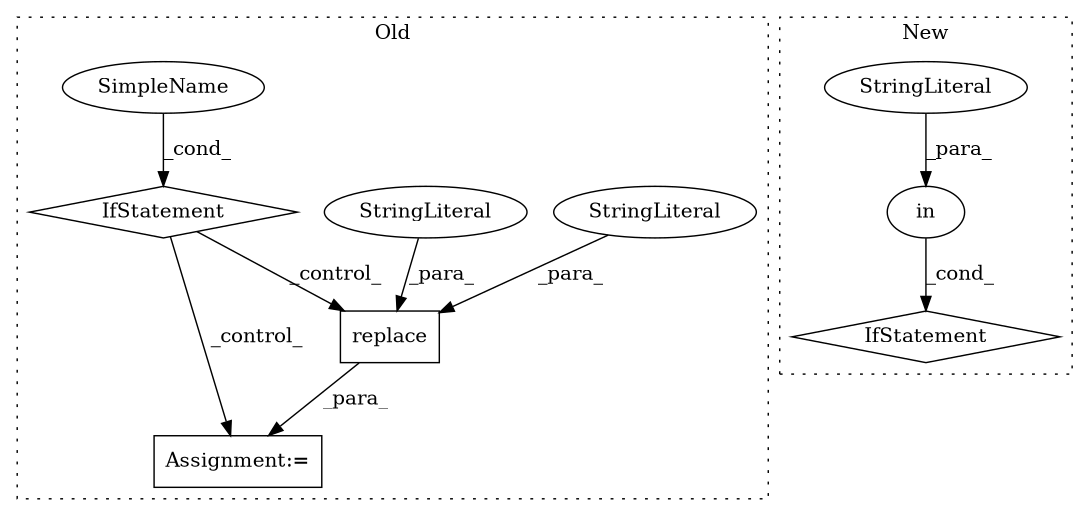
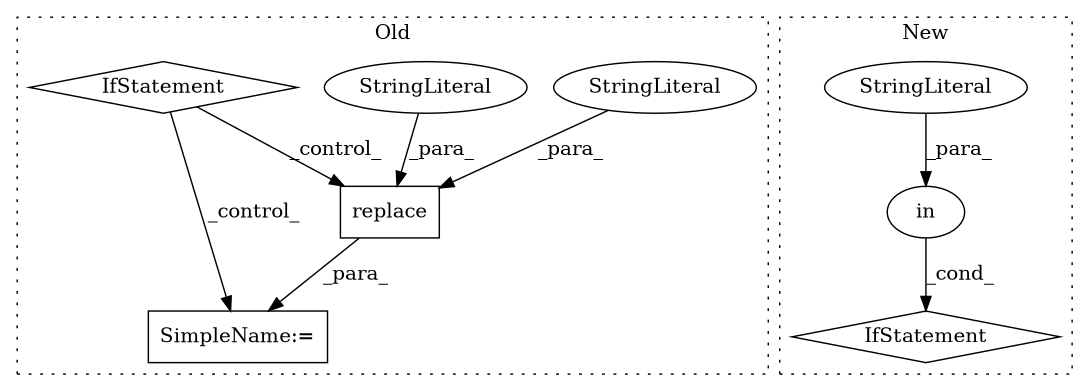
node "SimpleName": removed
node "Assignment:=": label "Assignment:=" -> "SimpleName:="
